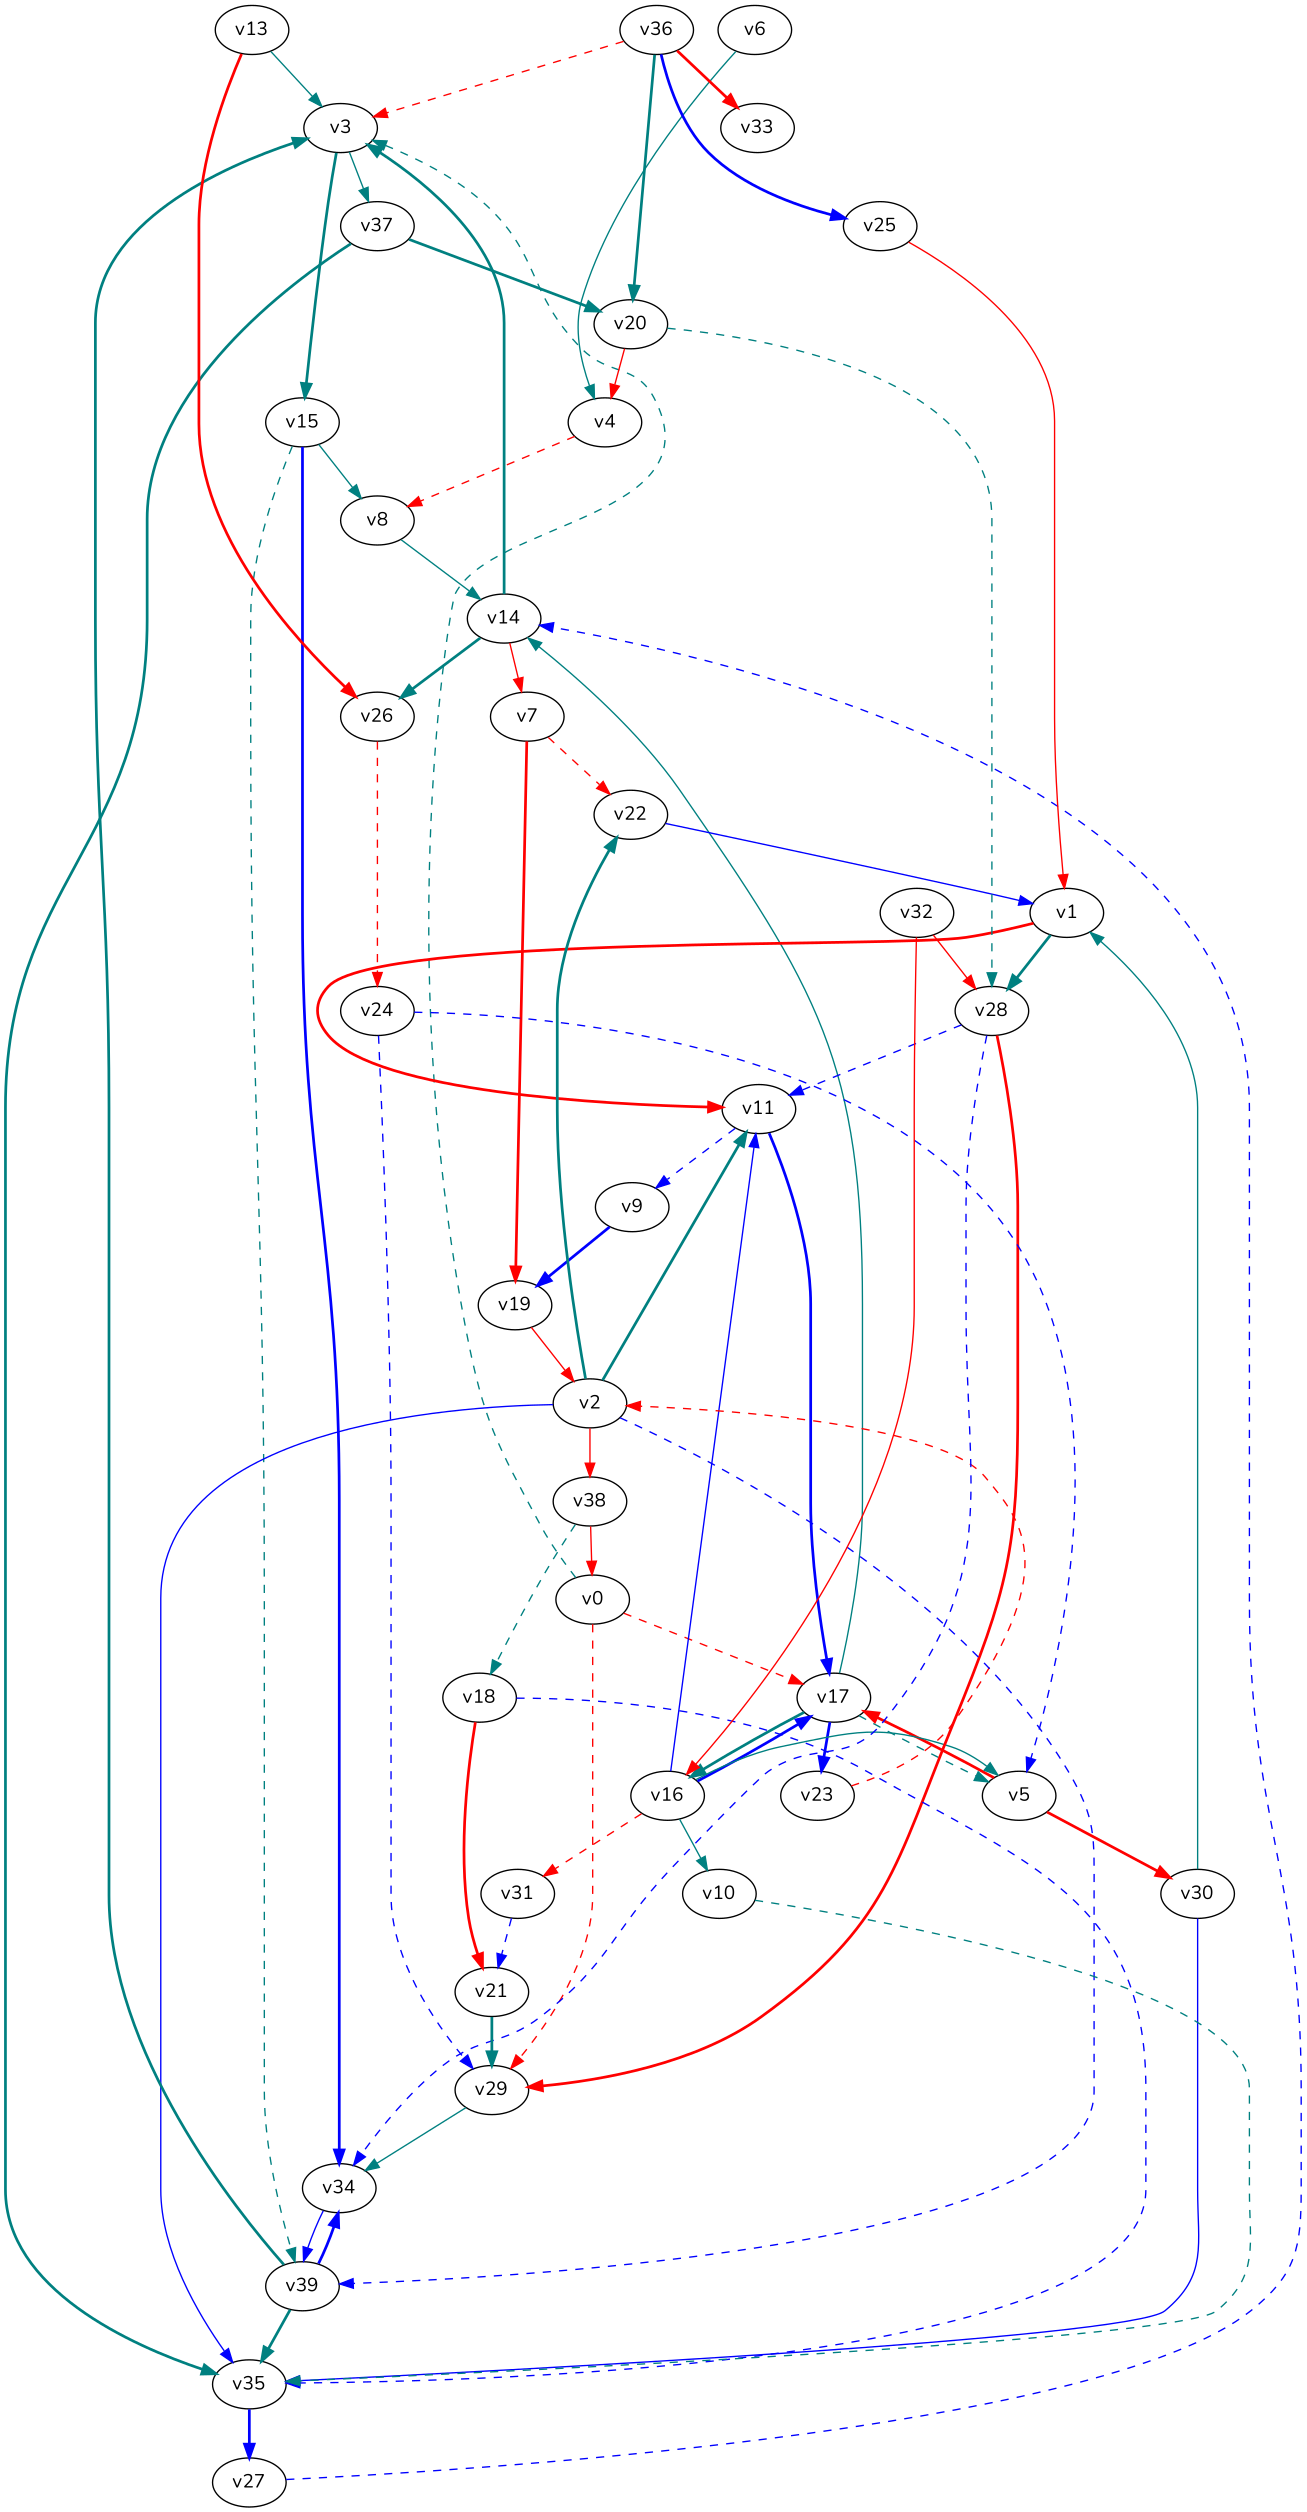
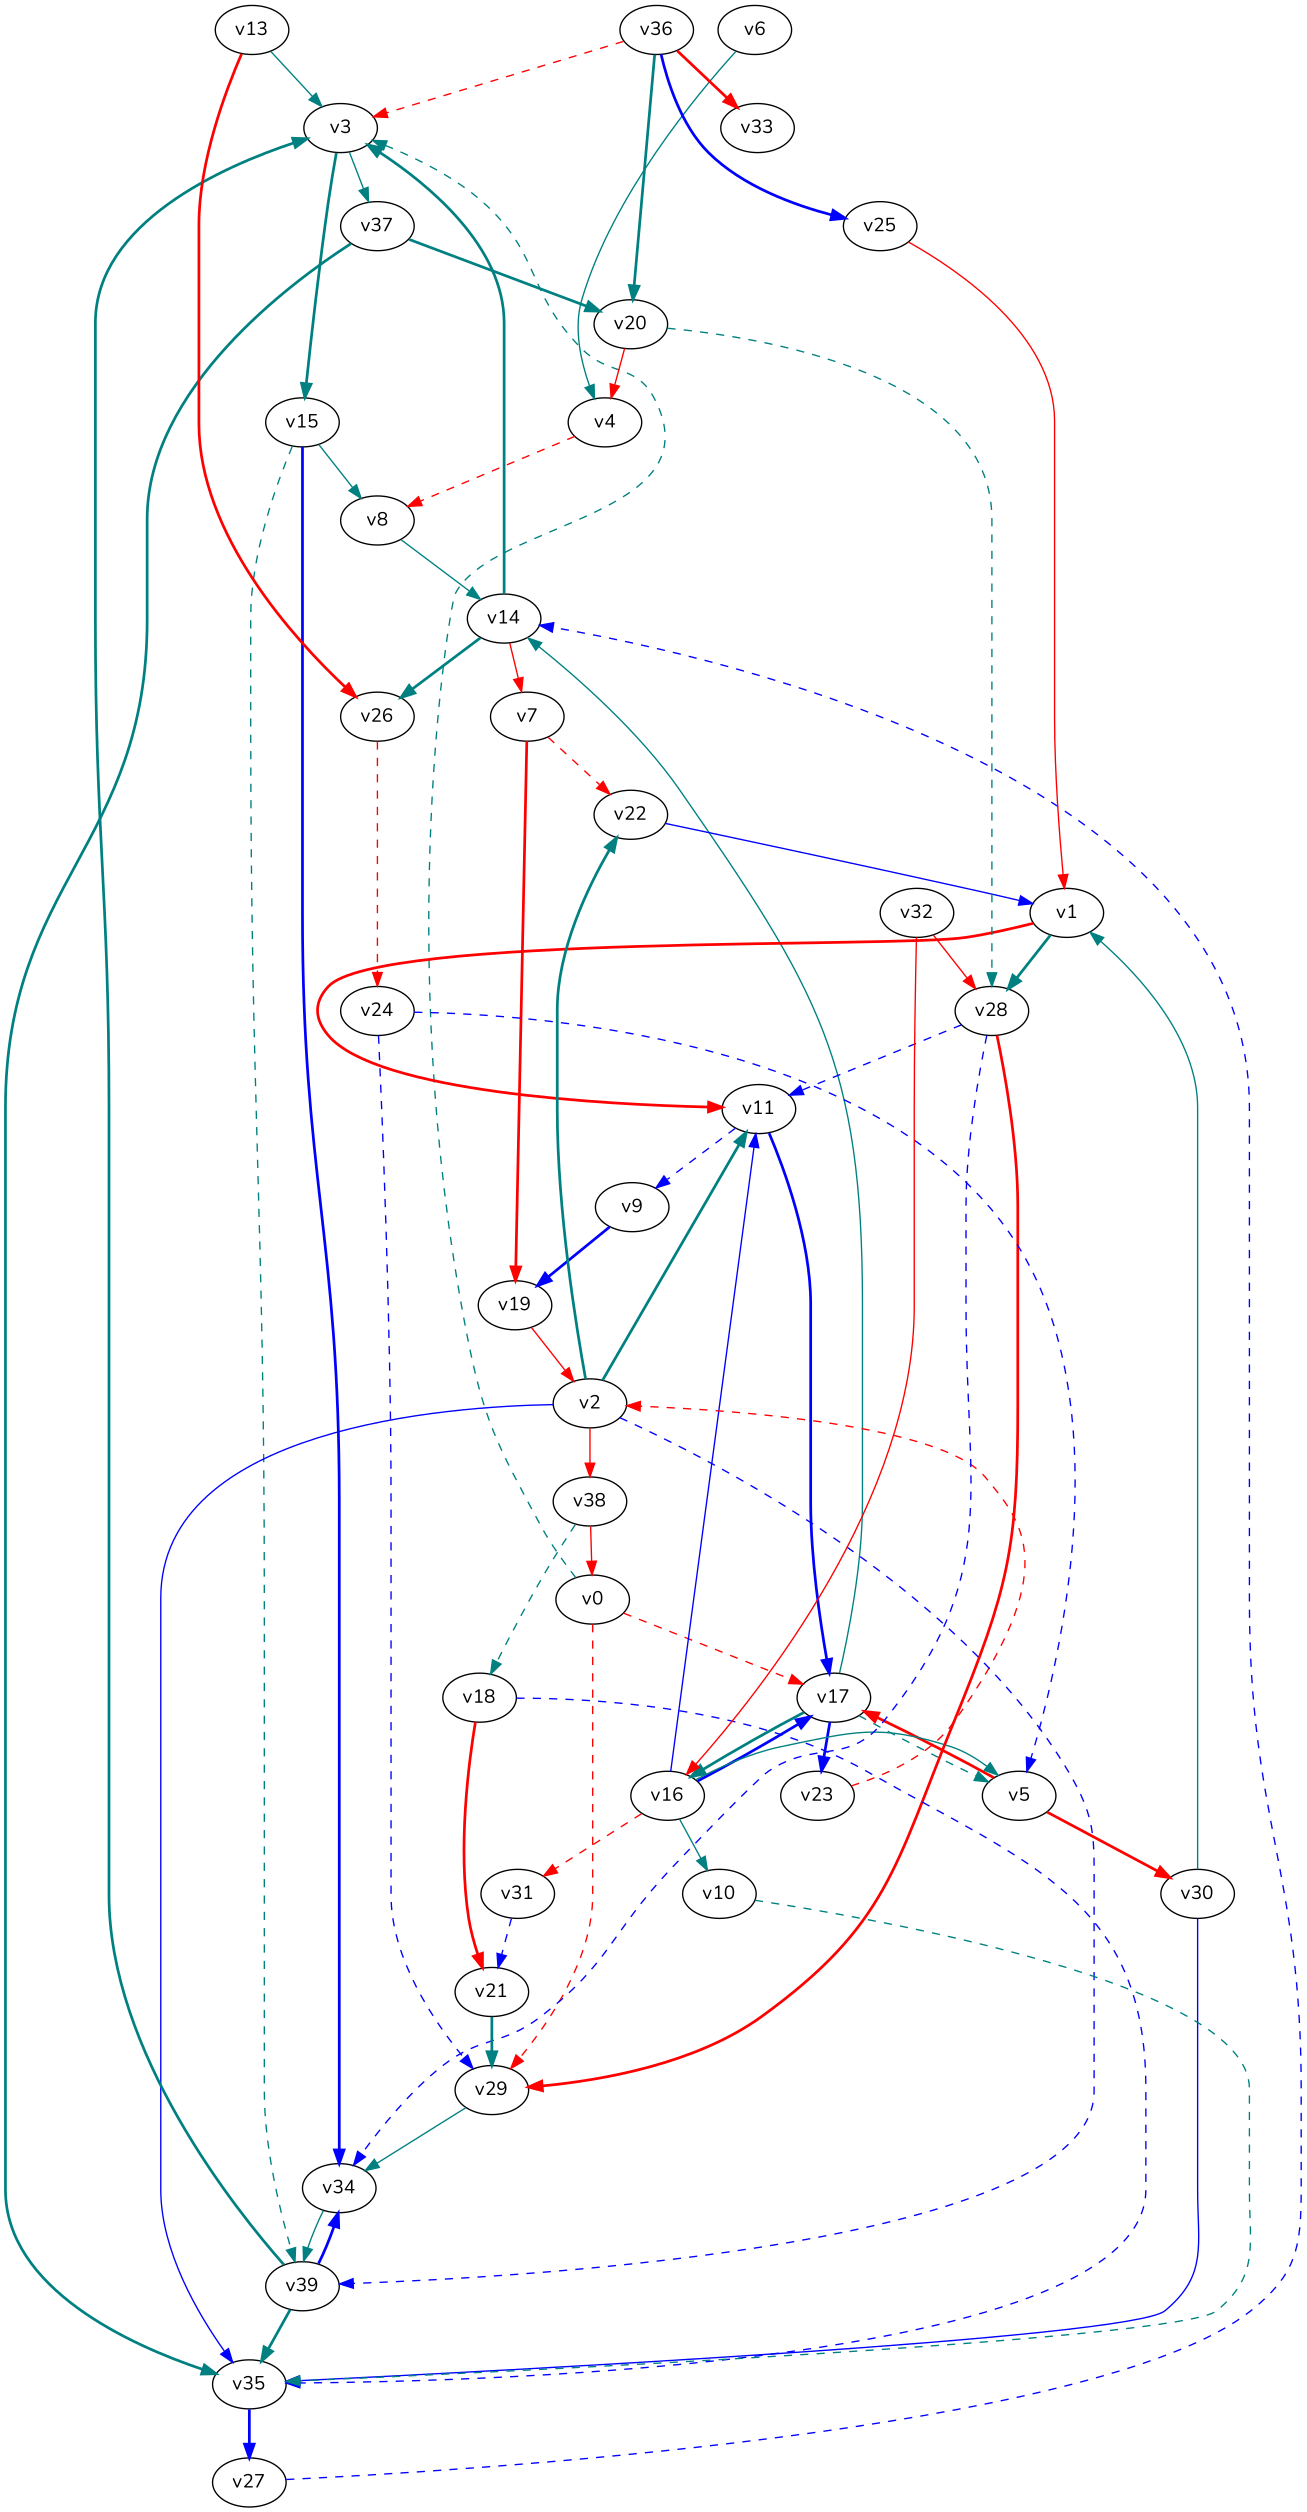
edge "v34" -> "v39": color blue -> teal
